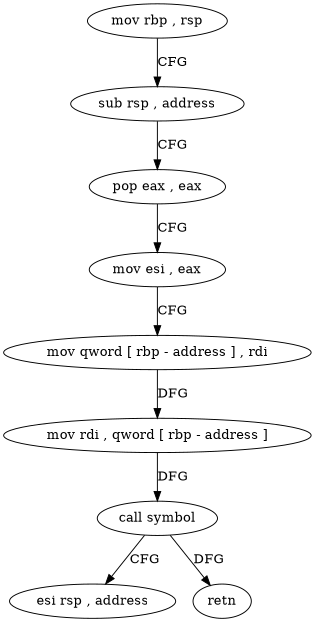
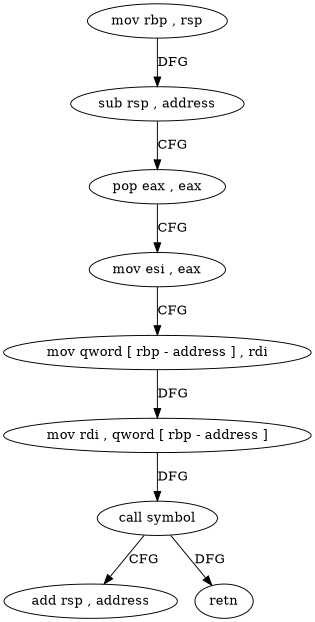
edge "mov rbp , rsp" -> "sub rsp , address": label "CFG" -> "DFG"
node "esi rsp , address": label "esi rsp , address" -> "add rsp , address"
